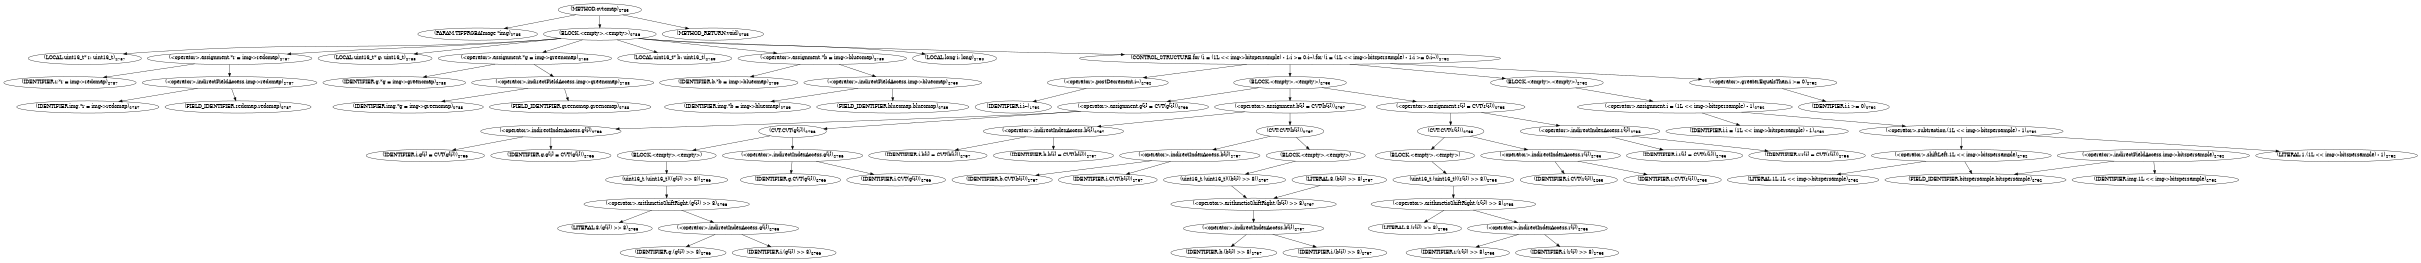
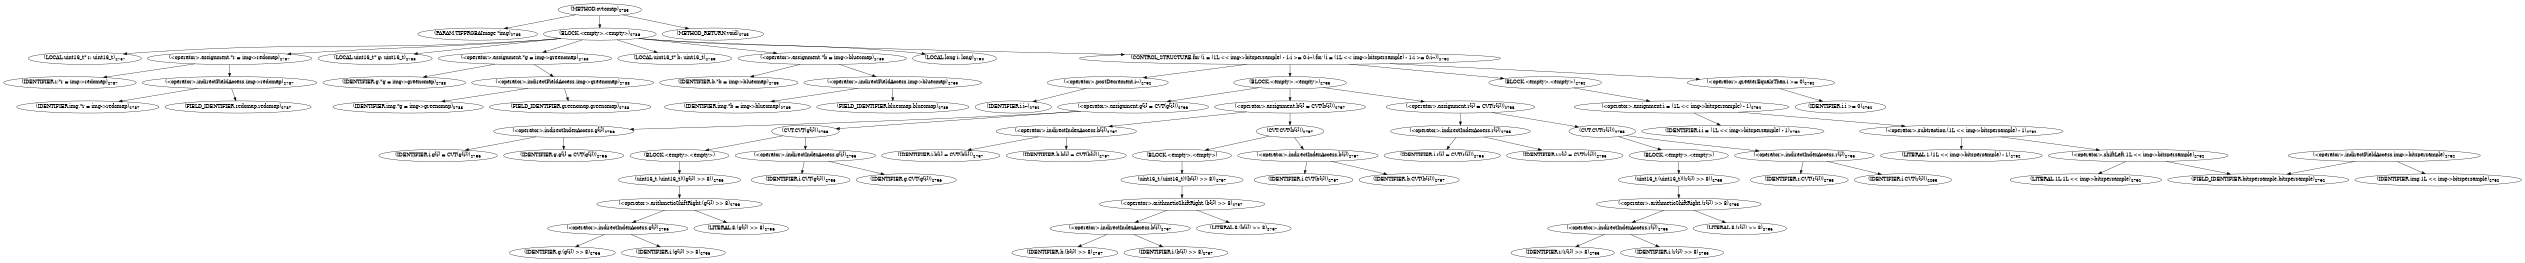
node "(IDENTIFIER,i,i--)": text "1792" -> "2792"
edge "(LITERAL,8,(b[i]) >> 8)" -> "(<operator>.arithmeticShiftRight,(b[i]) >> 8)": reversed
